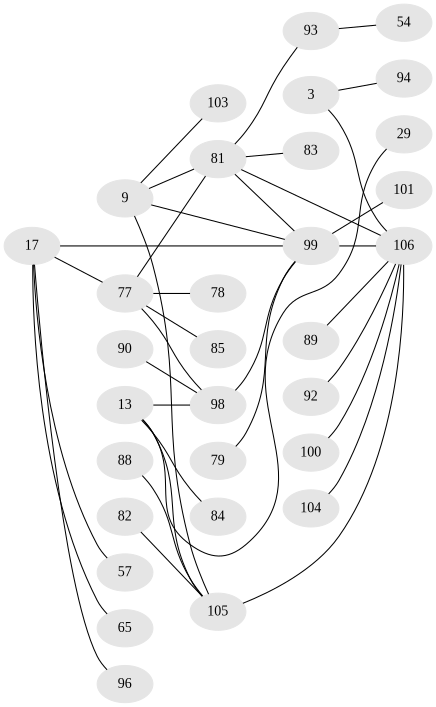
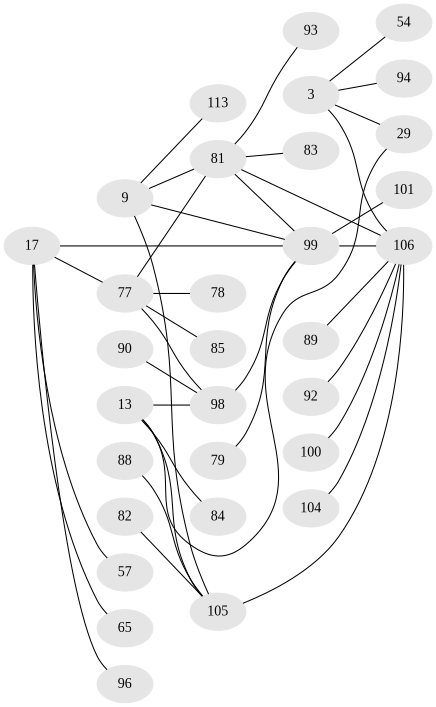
edge "54" -- "93": now "54" -- "3"
node "103": label "103" -> "113"
edge "3" -- "29": added
